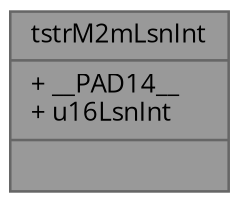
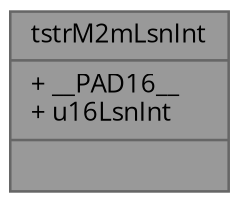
node "tstrM2mLsnInt": text "+ __PAD14__" -> "+ __PAD16__"
